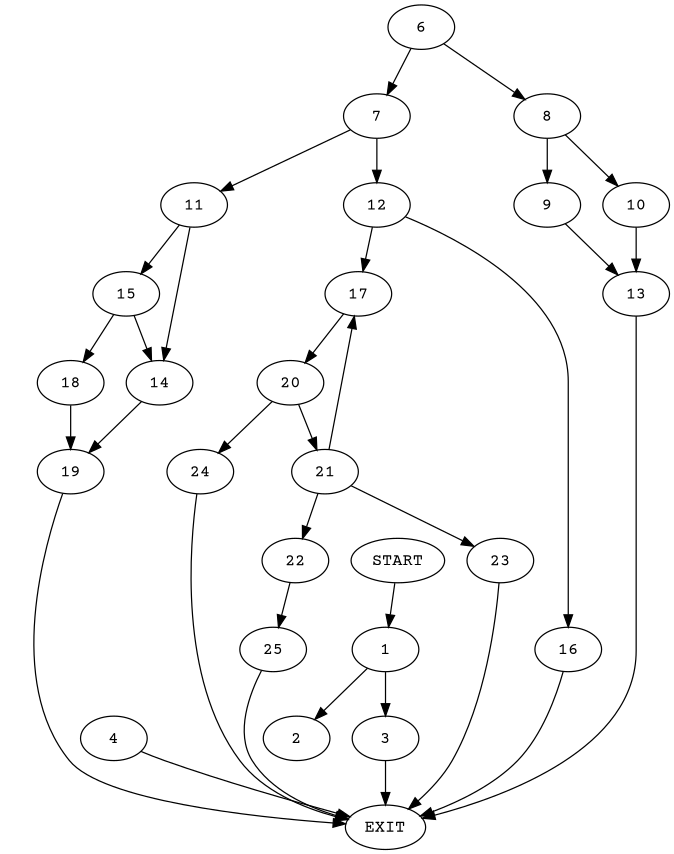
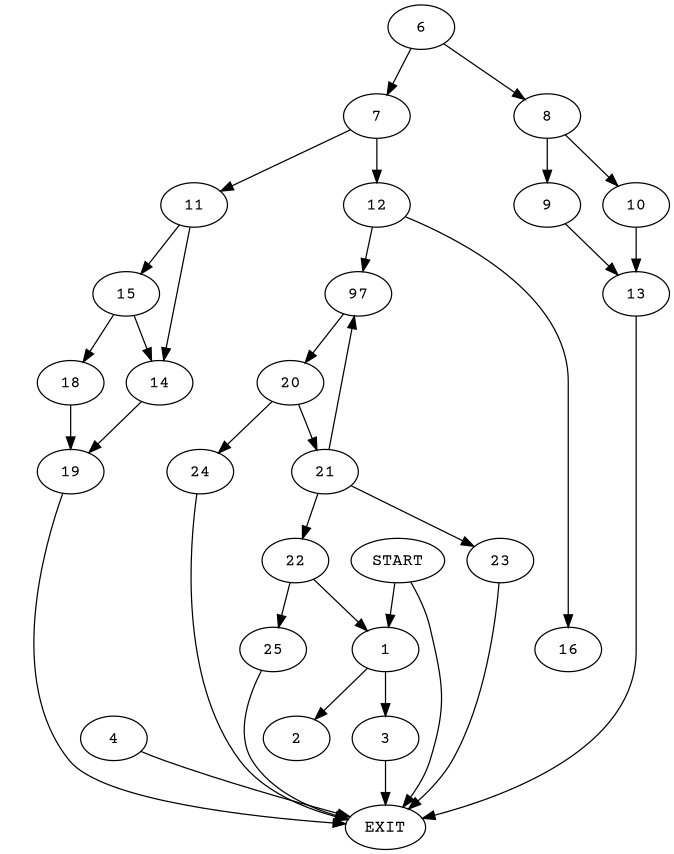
node "17": label "17" -> "97"
edge "22" -> "1": added
edge "16" -> "EXIT": now "START" -> "EXIT"
